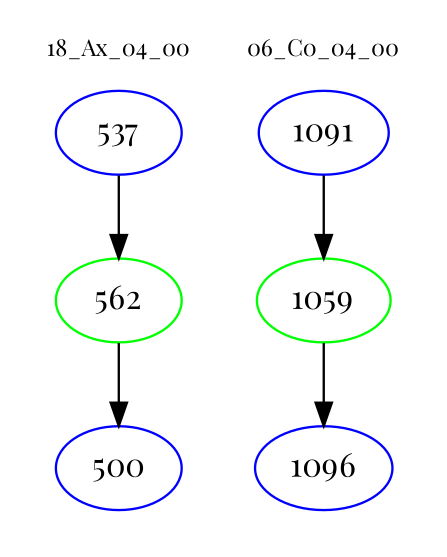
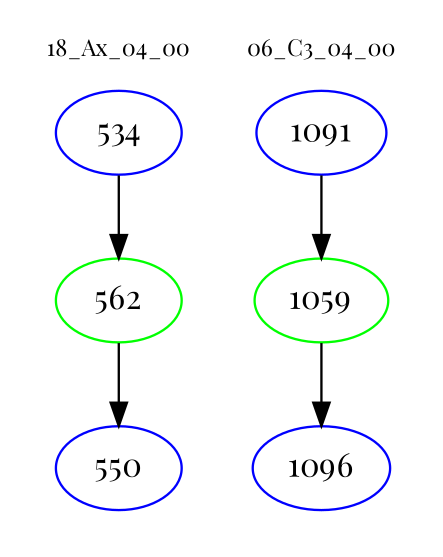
cluster "06_C0_04_00": label "06_C0_04_00" -> "06_C3_04_00"
node "537": label "537" -> "534"
node "500": label "500" -> "550"
